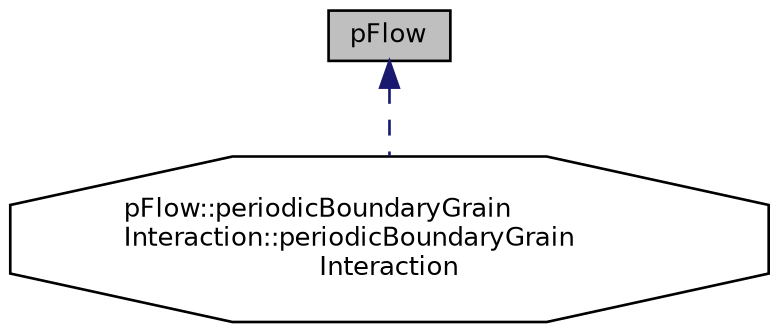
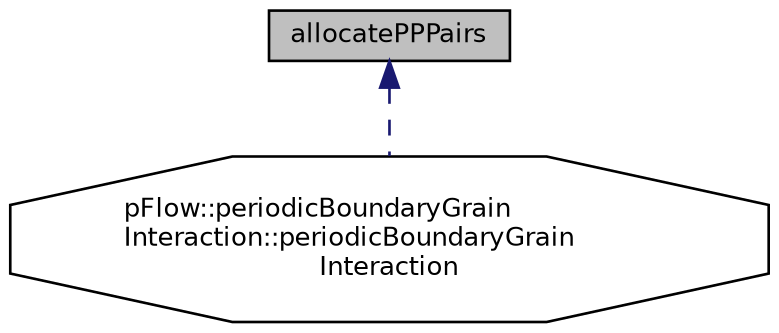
node "pFlow": label "pFlow" -> "allocatePPPairs"
